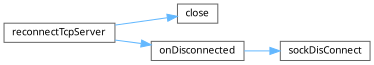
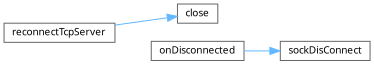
edge "reconnectTcpServer" -> "onDisconnected": removed
